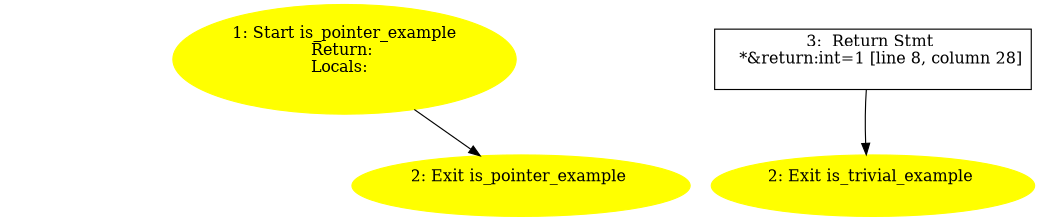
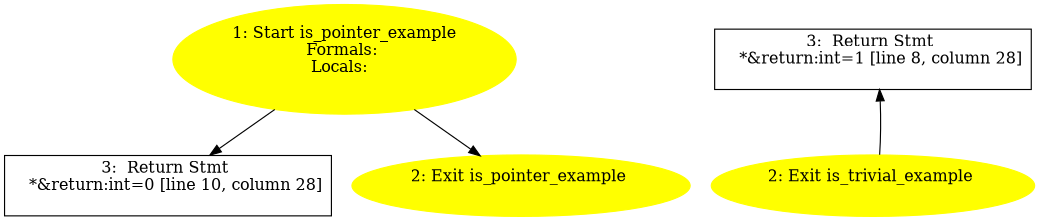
node "1: Start is_pointer_example Return: Locals:": label "1: Start is_pointer_example Return: Locals:" -> "1: Start is_pointer_example Formals: Locals:"
edge "3:  Return Stmt *&return:int=1 [line 8, column 28]" -> "2: Exit is_trivial_example": reversed
node "3:  Return Stmt *&return:int=0 [line 10, column 28]": added
